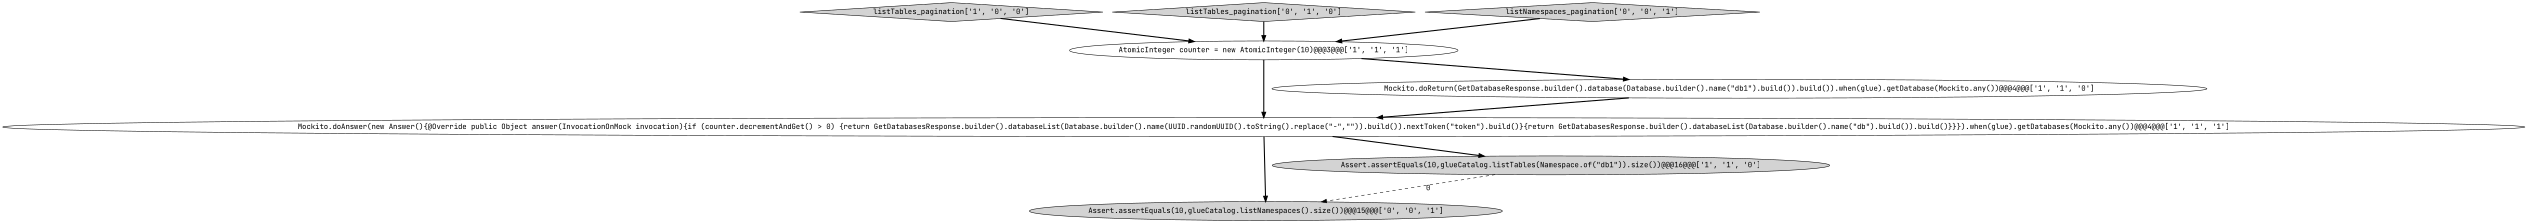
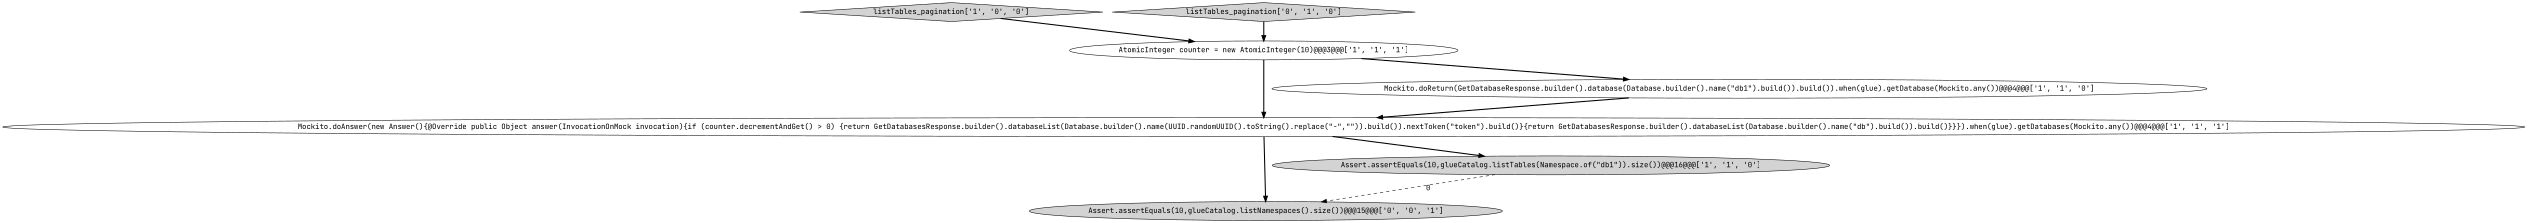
node "listNamespaces_pagination['0', '0', '1']": removed
